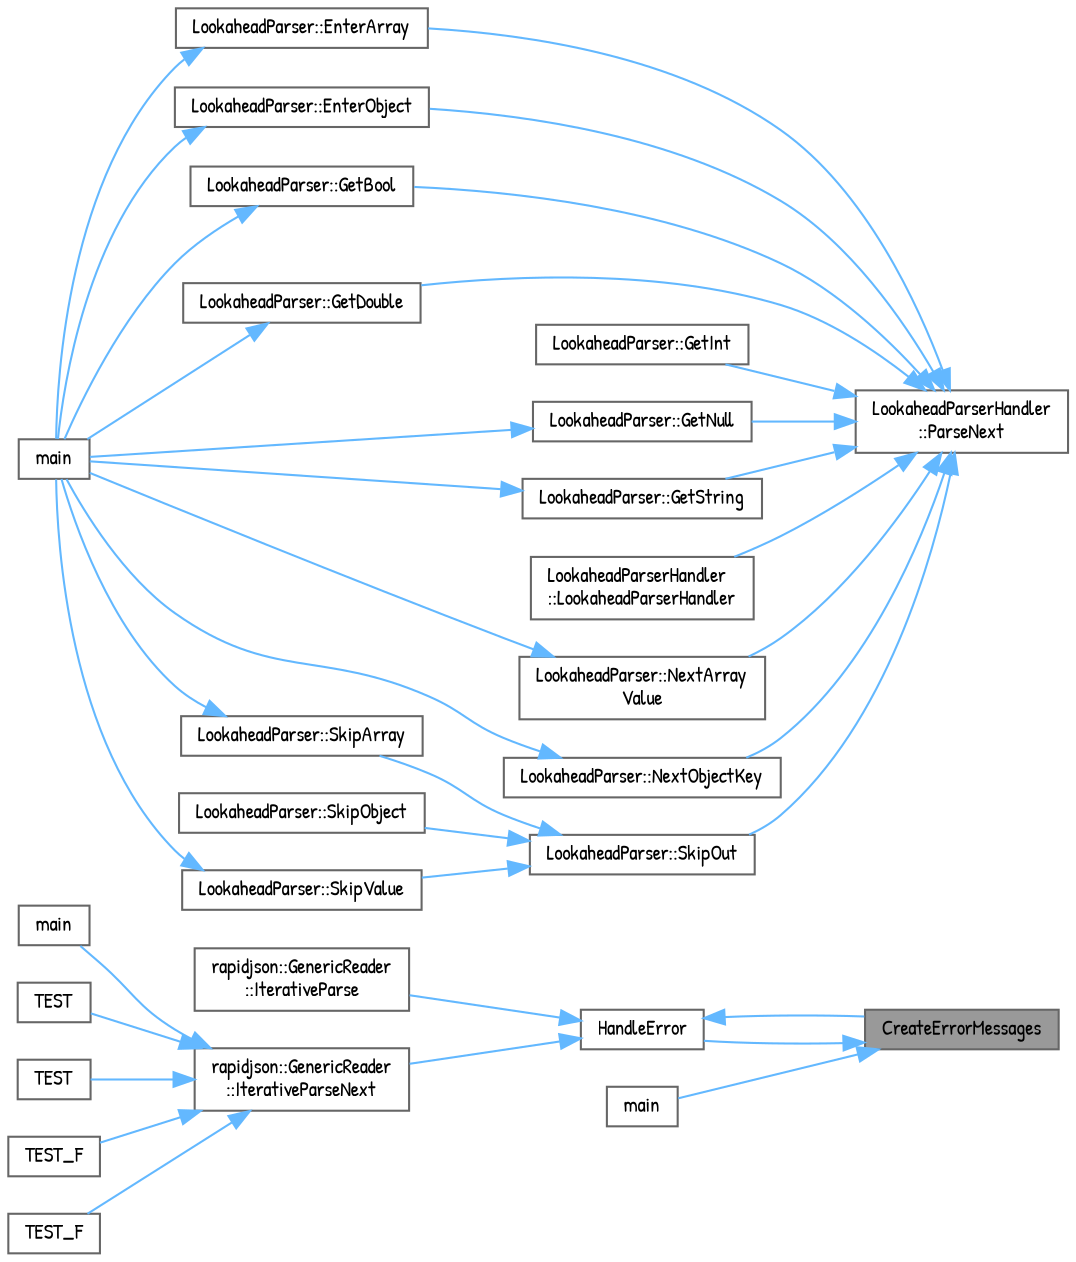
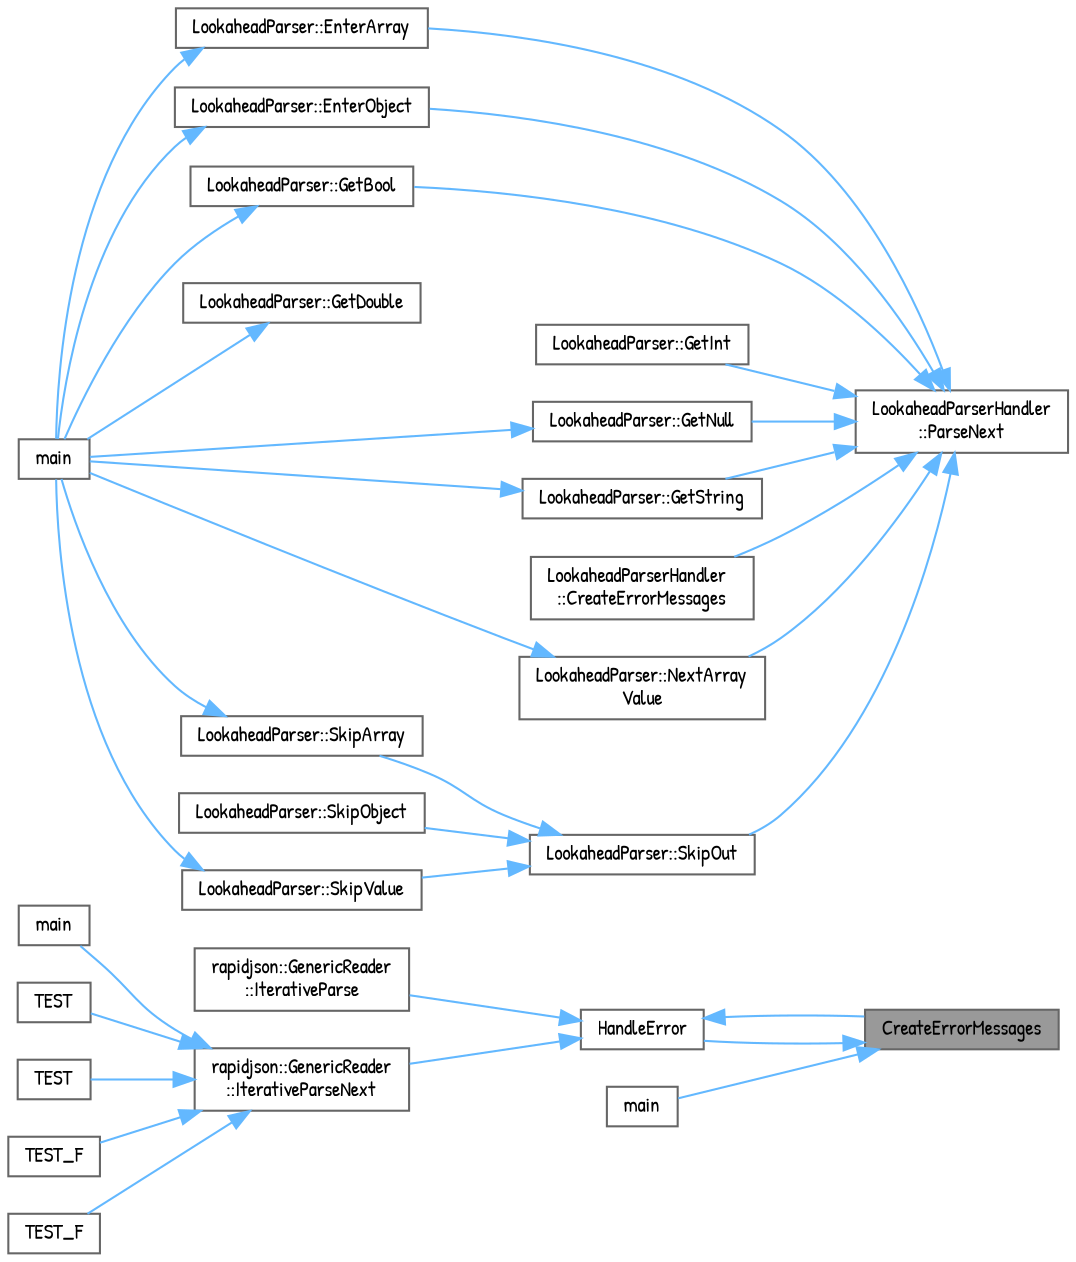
edge "LookaheadParser::GetDouble" -> "LookaheadParserHandler ::ParseNext": removed
node "LookaheadParserHandler ::LookaheadParserHandler": label "LookaheadParserHandler ::LookaheadParserHandler" -> "LookaheadParserHandler ::CreateErrorMessages"
node "LookaheadParser::NextObjectKey": removed
